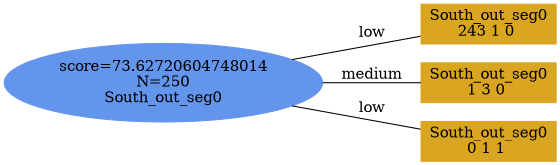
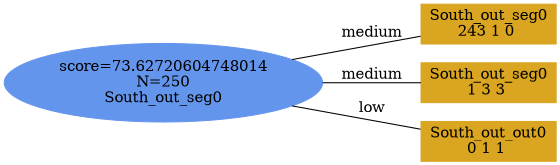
edge "South_out_seg0 243 1 0" -- "score=73.62720604748014 N=250 South_out_seg0": label "low" -> "medium"
node "South_out_seg0 1 3 0": label "South_out_seg0 1 3 0" -> "South_out_seg0 1 3 3"
node "South_out_seg0 0 1 1": label "South_out_seg0 0 1 1" -> "South_out_out0 0 1 1"
